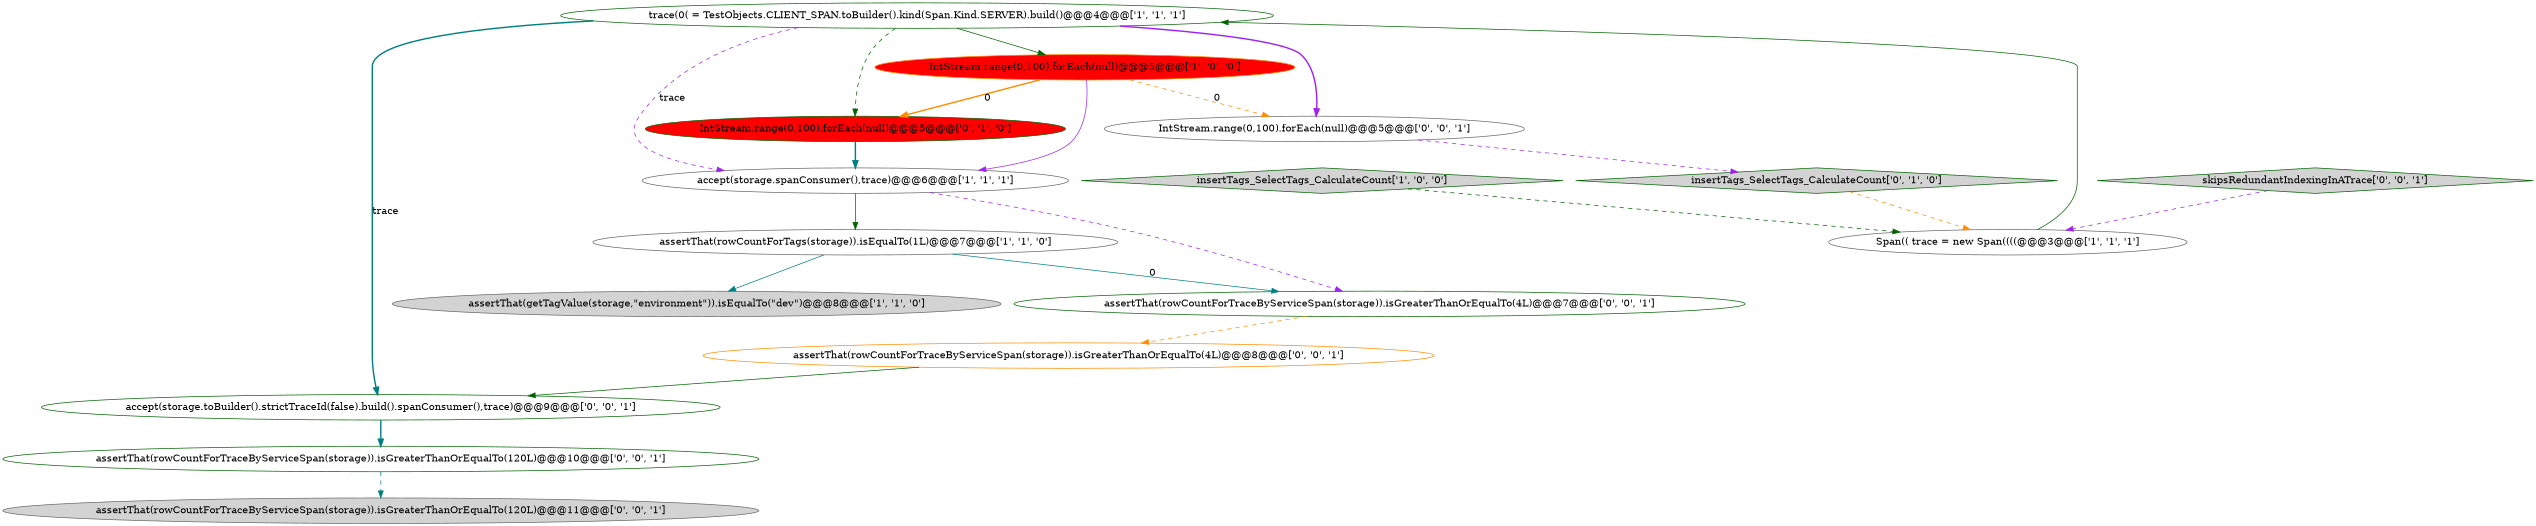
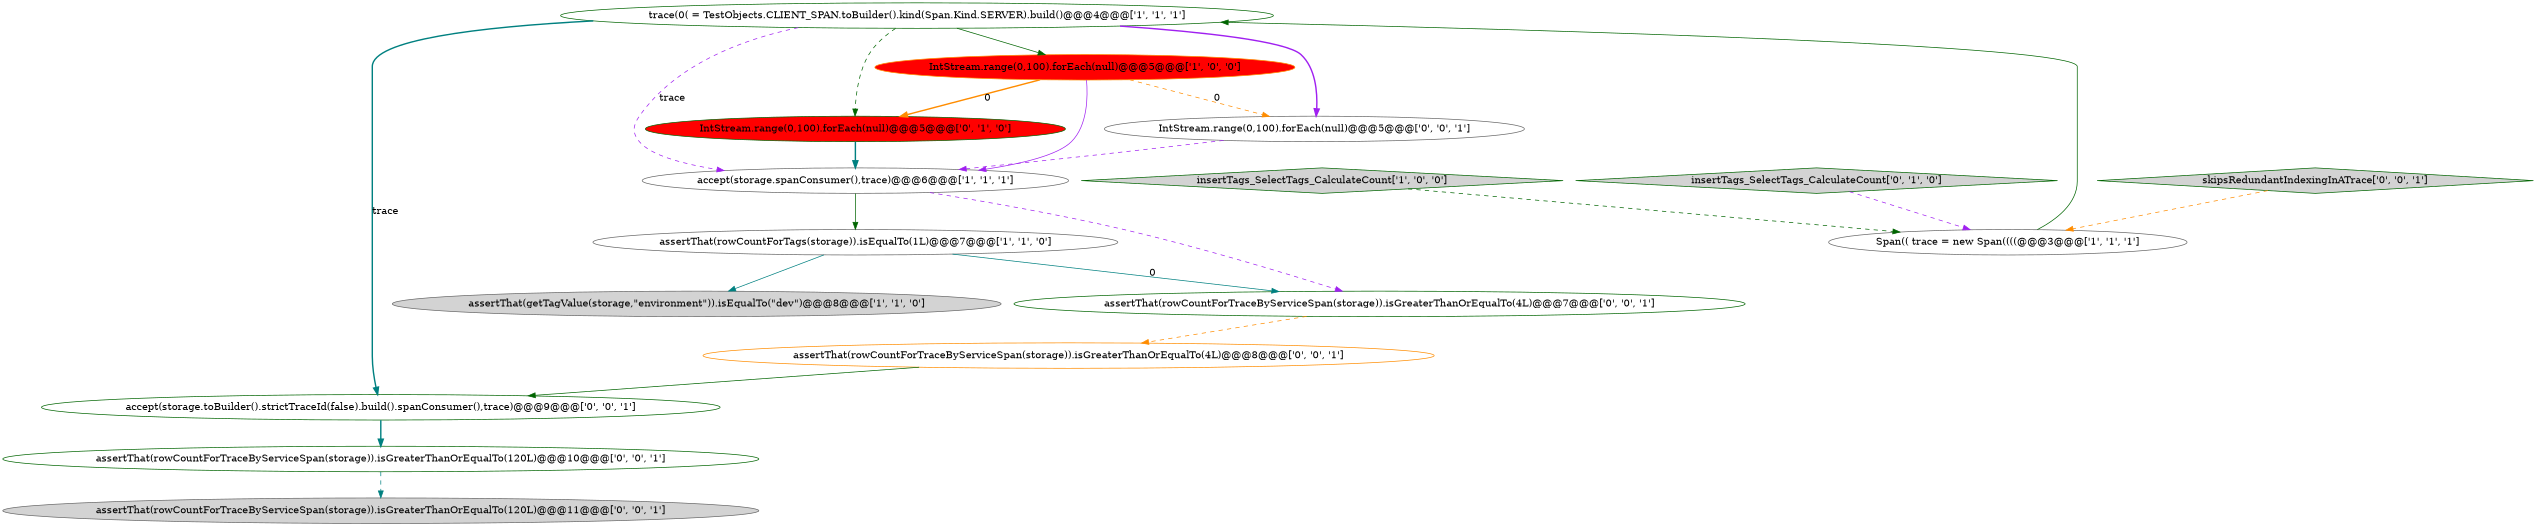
edge "IntStream.range(0,100).forEach(null)@@@5@@@['0', '0', '1']" -> "insertTags_SelectTags_CalculateCount['0', '1', '0']": now "IntStream.range(0,100).forEach(null)@@@5@@@['0', '0', '1']" -> "accept(storage.spanConsumer(),trace)@@@6@@@['1', '1', '1']"
edge "insertTags_SelectTags_CalculateCount['0', '1', '0']" -> "Span(( trace = new Span((((@@@3@@@['1', '1', '1']": color darkorange -> purple
edge "skipsRedundantIndexingInATrace['0', '0', '1']" -> "Span(( trace = new Span((((@@@3@@@['1', '1', '1']": color purple -> darkorange
